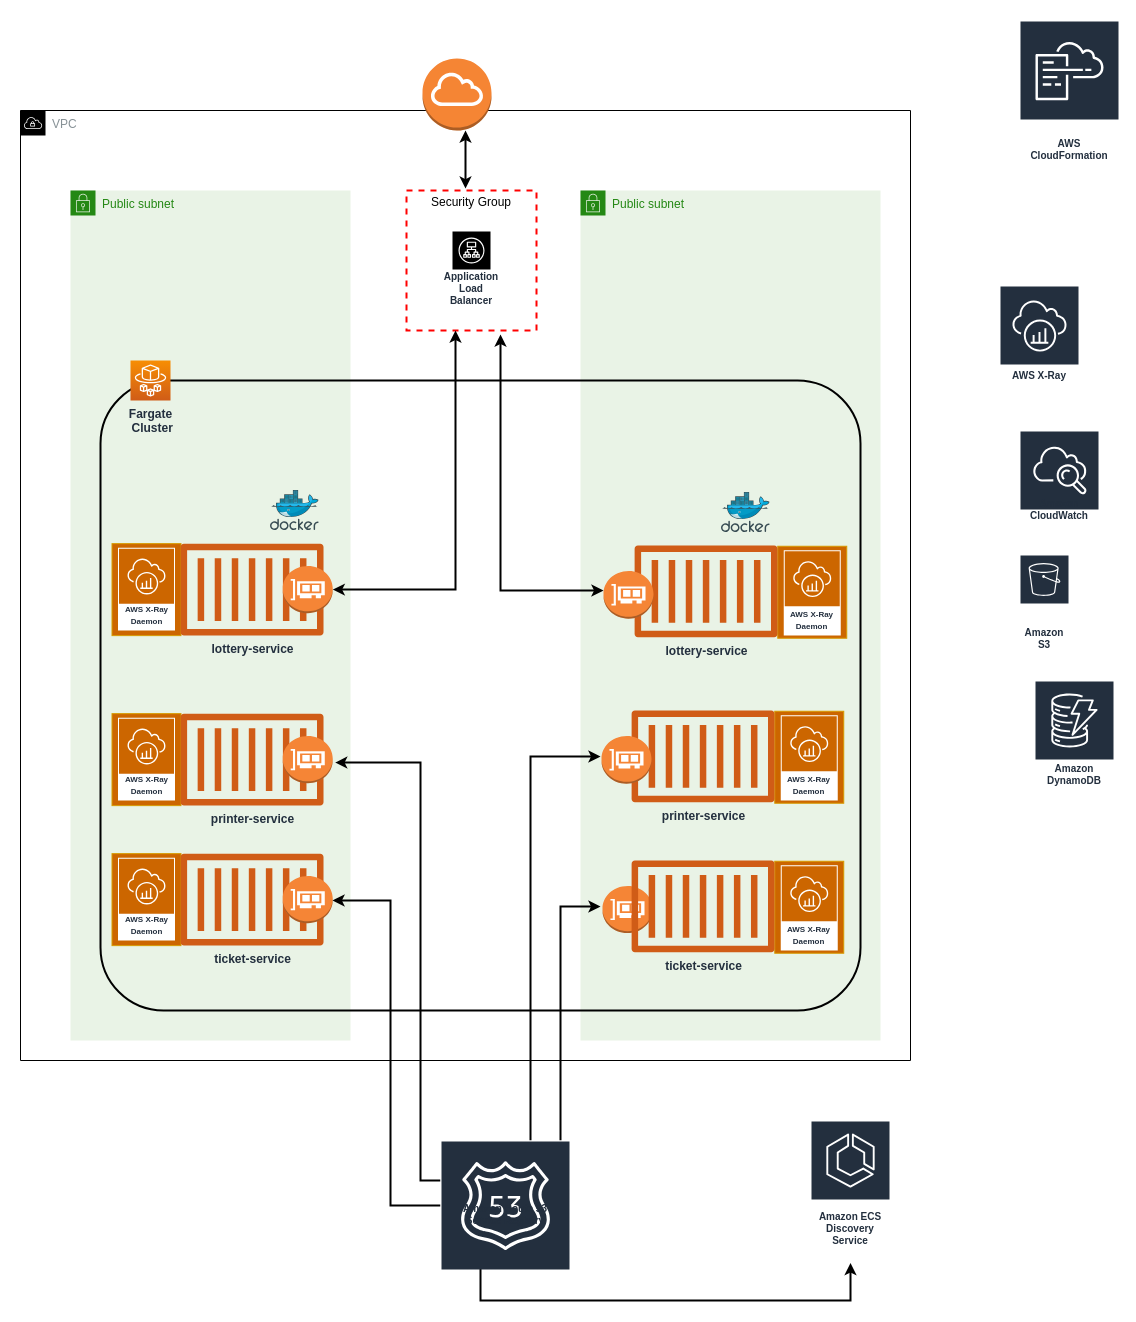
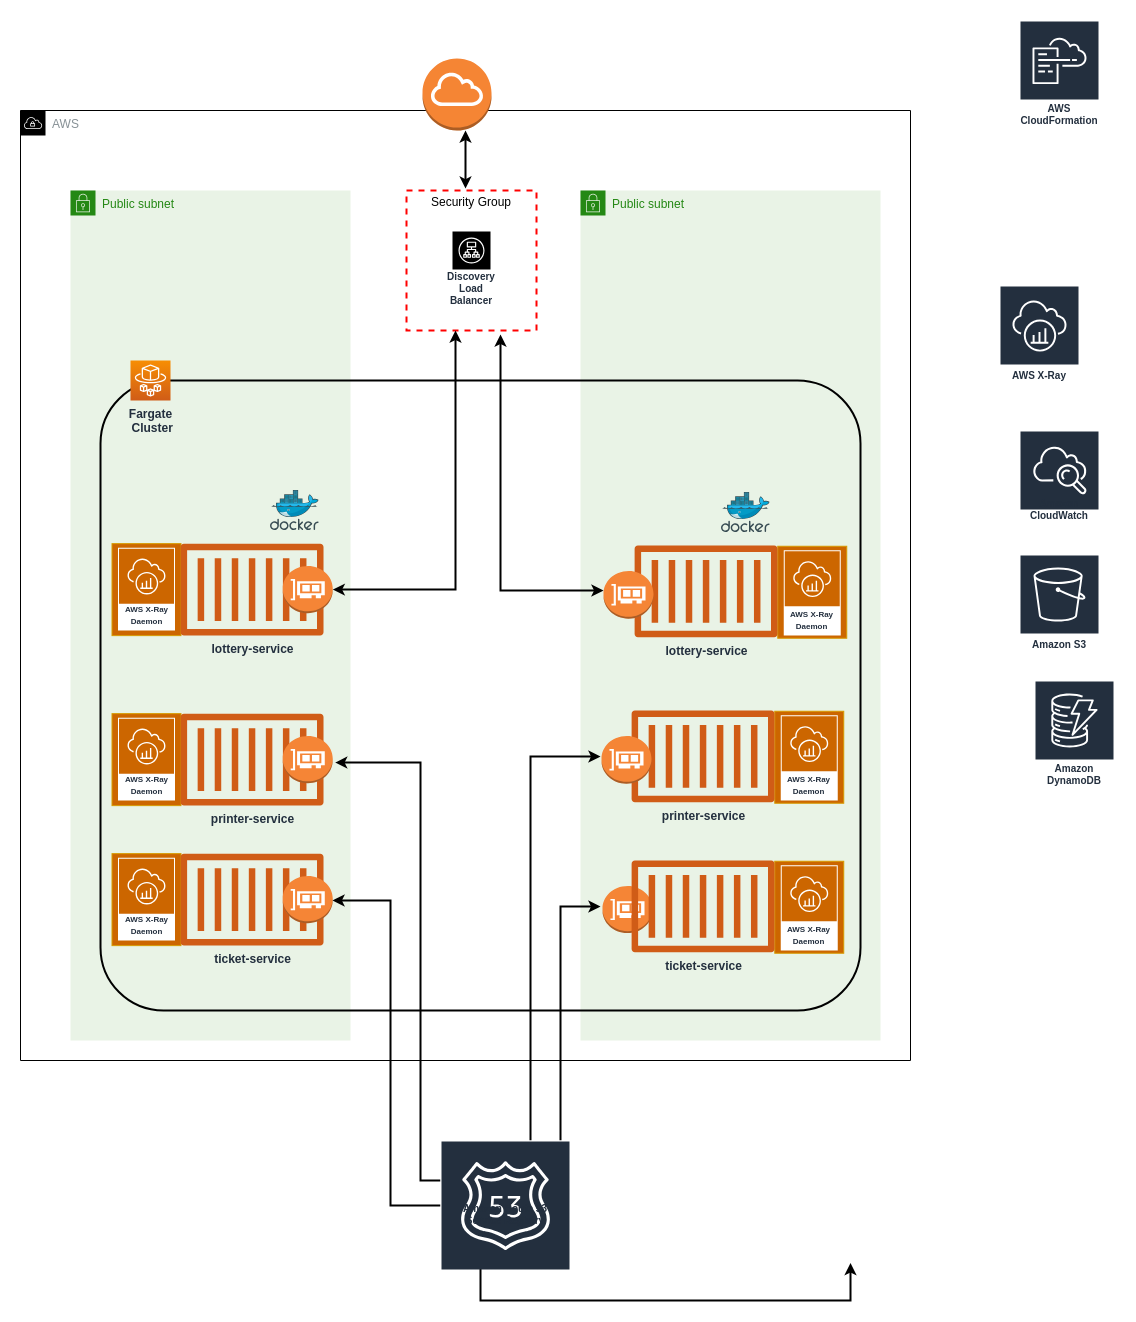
node "AWS CloudFormation": size 100x145 -> 80x110
node "VPC": label "VPC" -> "AWS"
node "Application Load Balancer": label "Application Load Balancer" -> "Discovery Load Balancer"
node "Amazon S3": size 50x100 -> 80x100
node "Amazon ECS Discovery Service": removed
